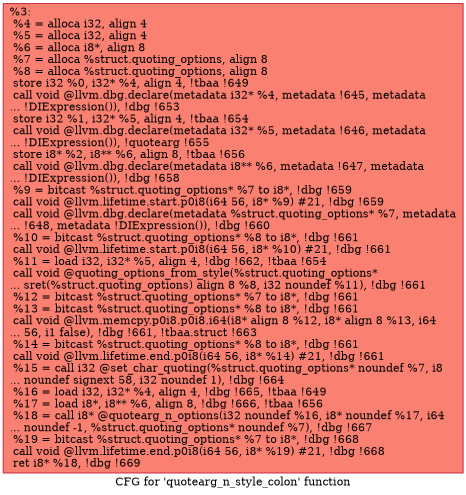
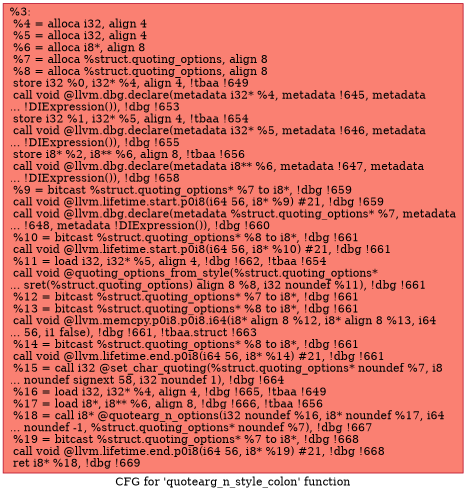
node "%3:": text "... !DIExpression()), !quotearg !655" -> "... !DIExpression()), !dbg !655"
